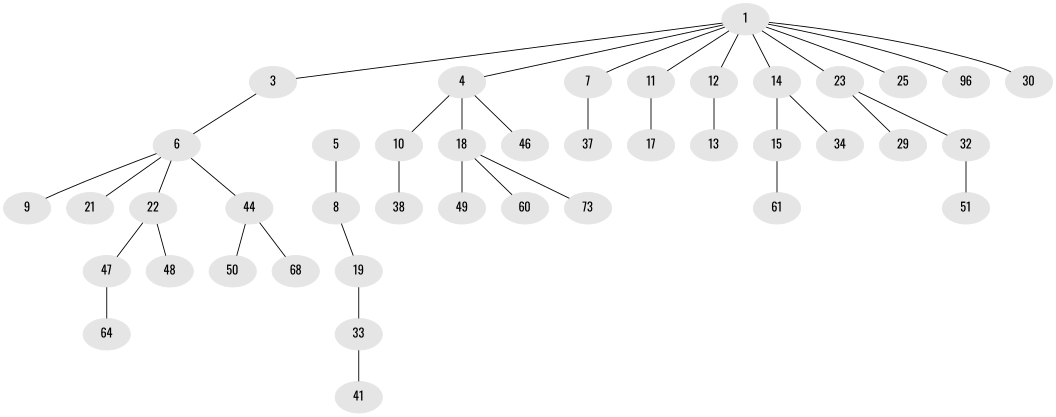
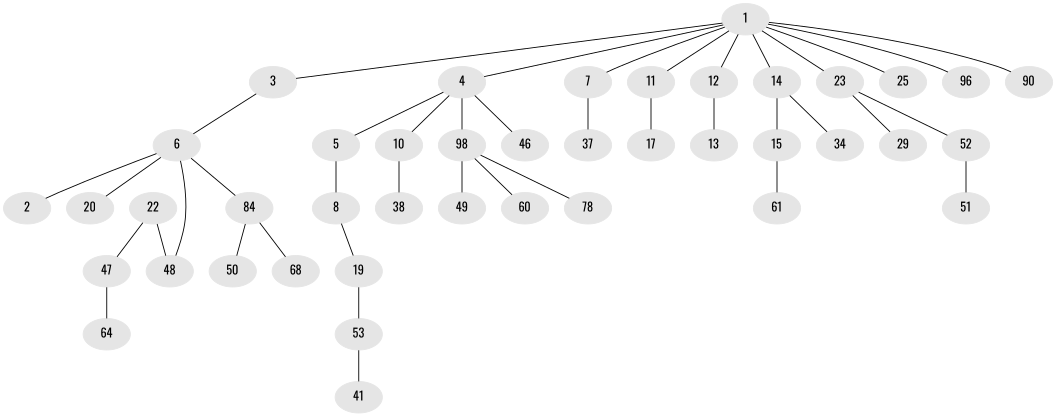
node "30": label "30" -> "90"
edge "4" -- "5": added
node "18": label "18" -> "98"
node "32": label "32" -> "52"
edge "6" -- "22": now "6" -- "48"
node "9": label "9" -> "2"
node "21": label "21" -> "20"
node "44": label "44" -> "84"
node "73": label "73" -> "78"
node "33": label "33" -> "53"
